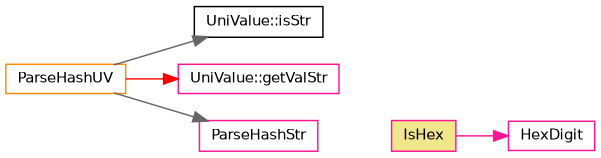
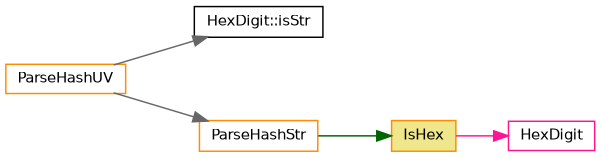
node "UniValue::isStr": label "UniValue::isStr" -> "HexDigit::isStr"
node "UniValue::getValStr": removed
node "ParseHashStr": color deeppink -> darkorange
edge "ParseHashStr" -> "IsHex": added
node "IsHex": color deeppink -> darkorange
